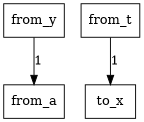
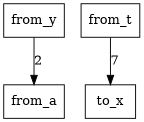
edge "from_y" -> "from_a": label "1" -> "2"
edge "from_t" -> "to_x": label "1" -> "7"
